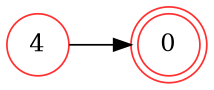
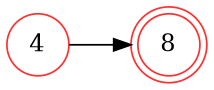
node "0": label "0" -> "8"
